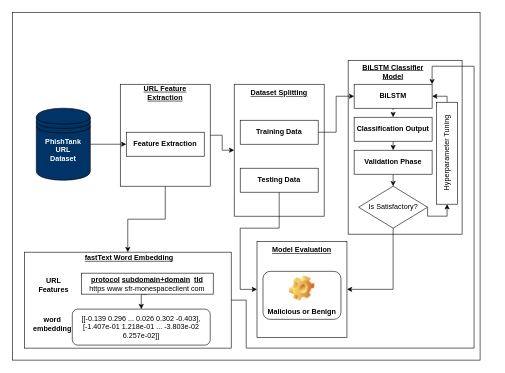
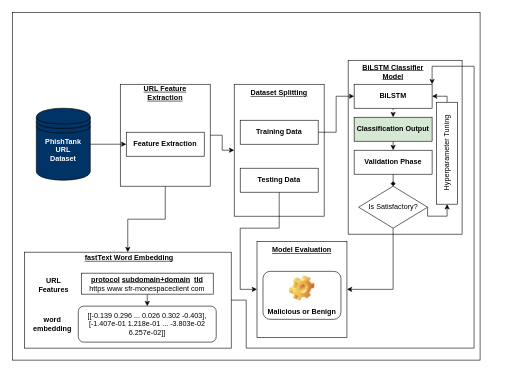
node "Classification Output": fillcolor #ffffff -> #d5e8d4
edge "Validation Phase" -> "Is Satisfactory?": arrowhead classic -> diamond
node "[[-0.139 0.296 ... 0.026 0.302 -0.403],[-1.407e-01 1.218e-01 ... -3.803e-02 6.257e-02]]": moved (141, 327) -> (147, 324)
